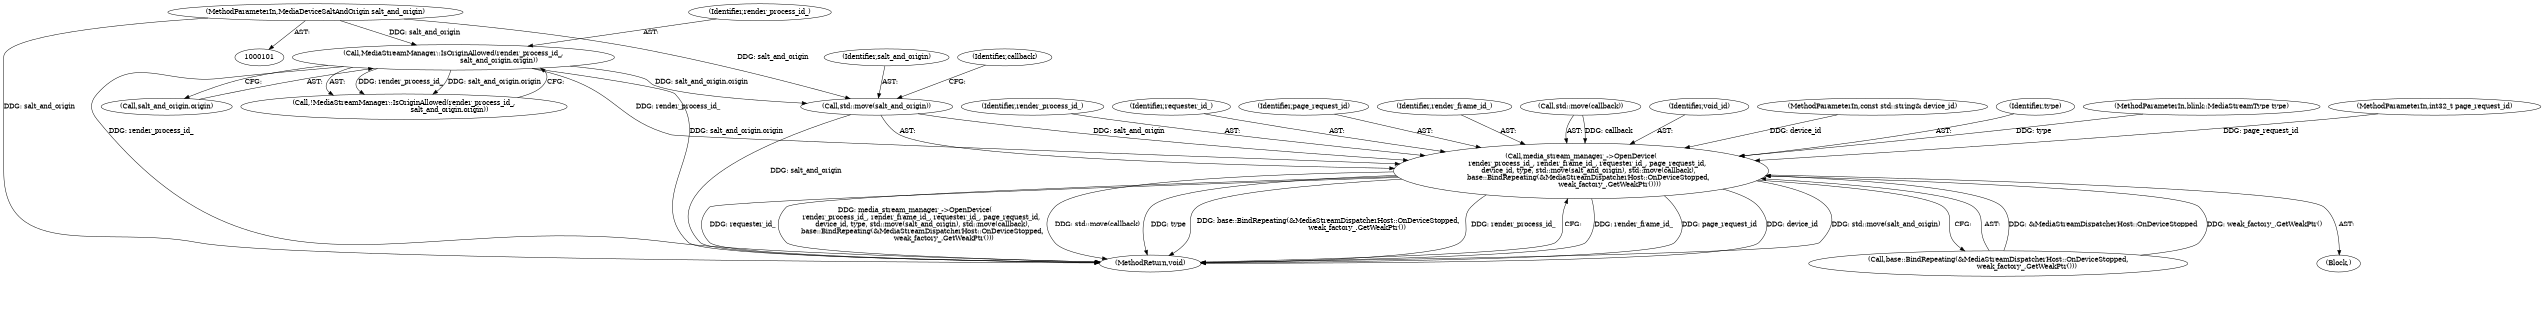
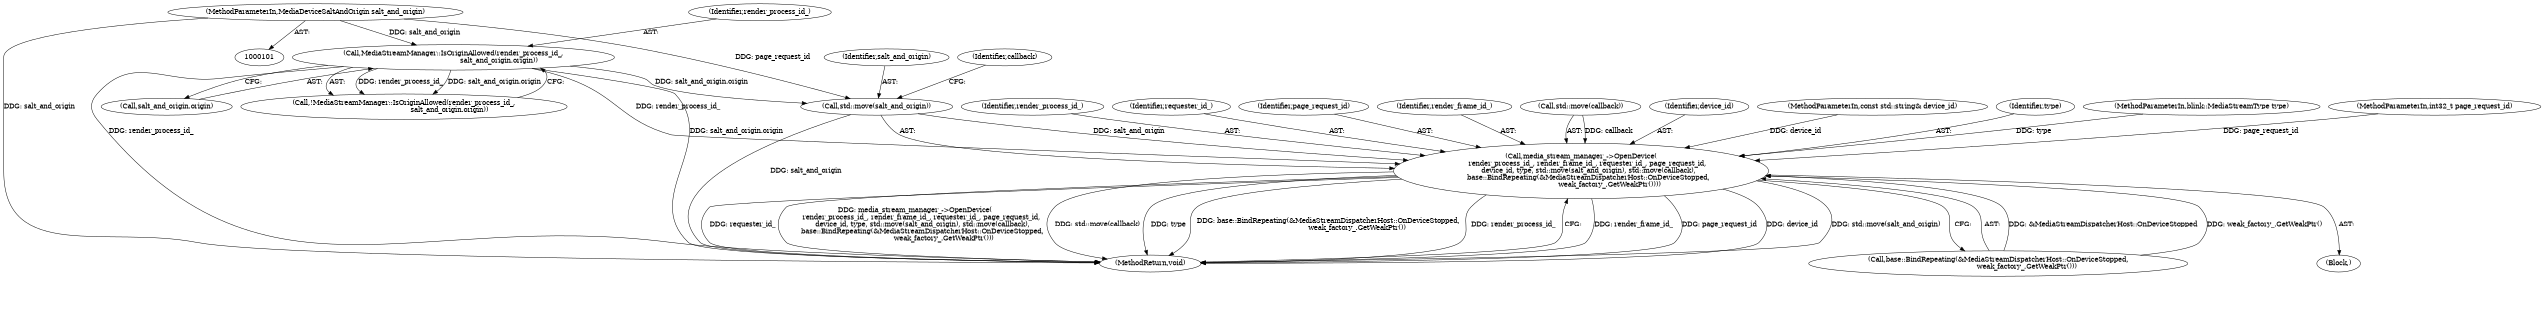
edge "(MethodParameterIn,MediaDeviceSaltAndOrigin salt_and_origin)" -> "(Call,std::move(salt_and_origin))": label "DDG: salt_and_origin" -> "DDG: page_request_id"
node "(Identifier,void_id)": label "(Identifier,void_id)" -> "(Identifier,device_id)"
